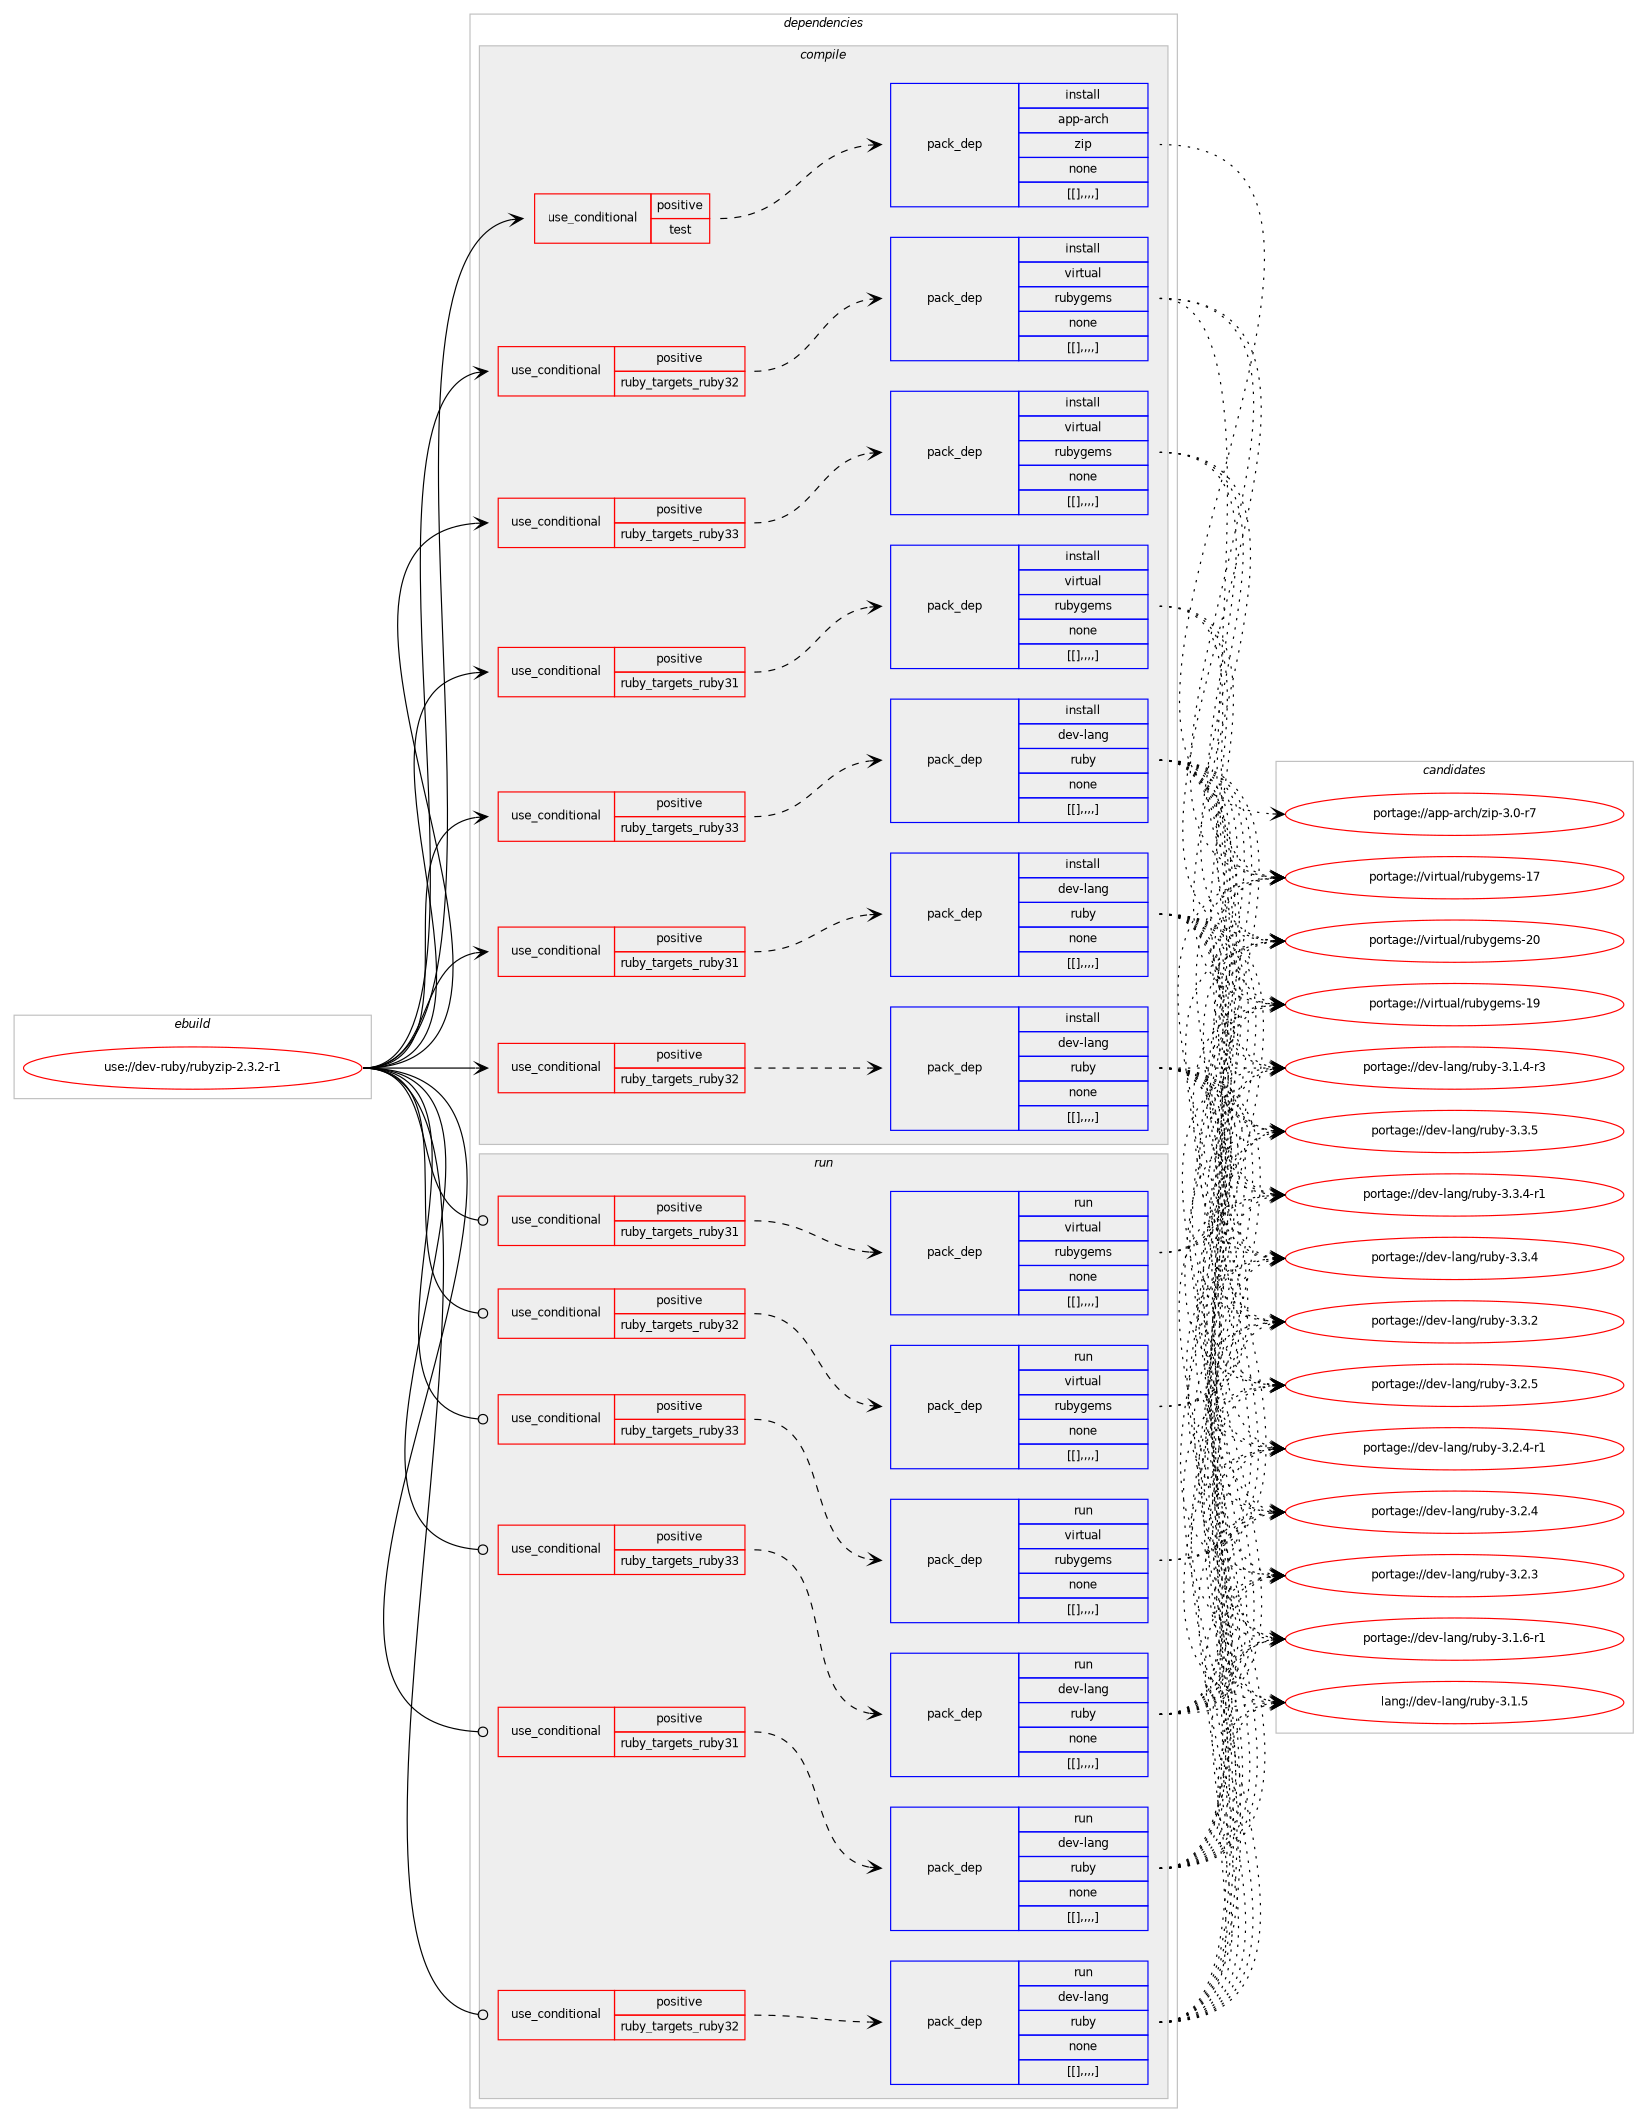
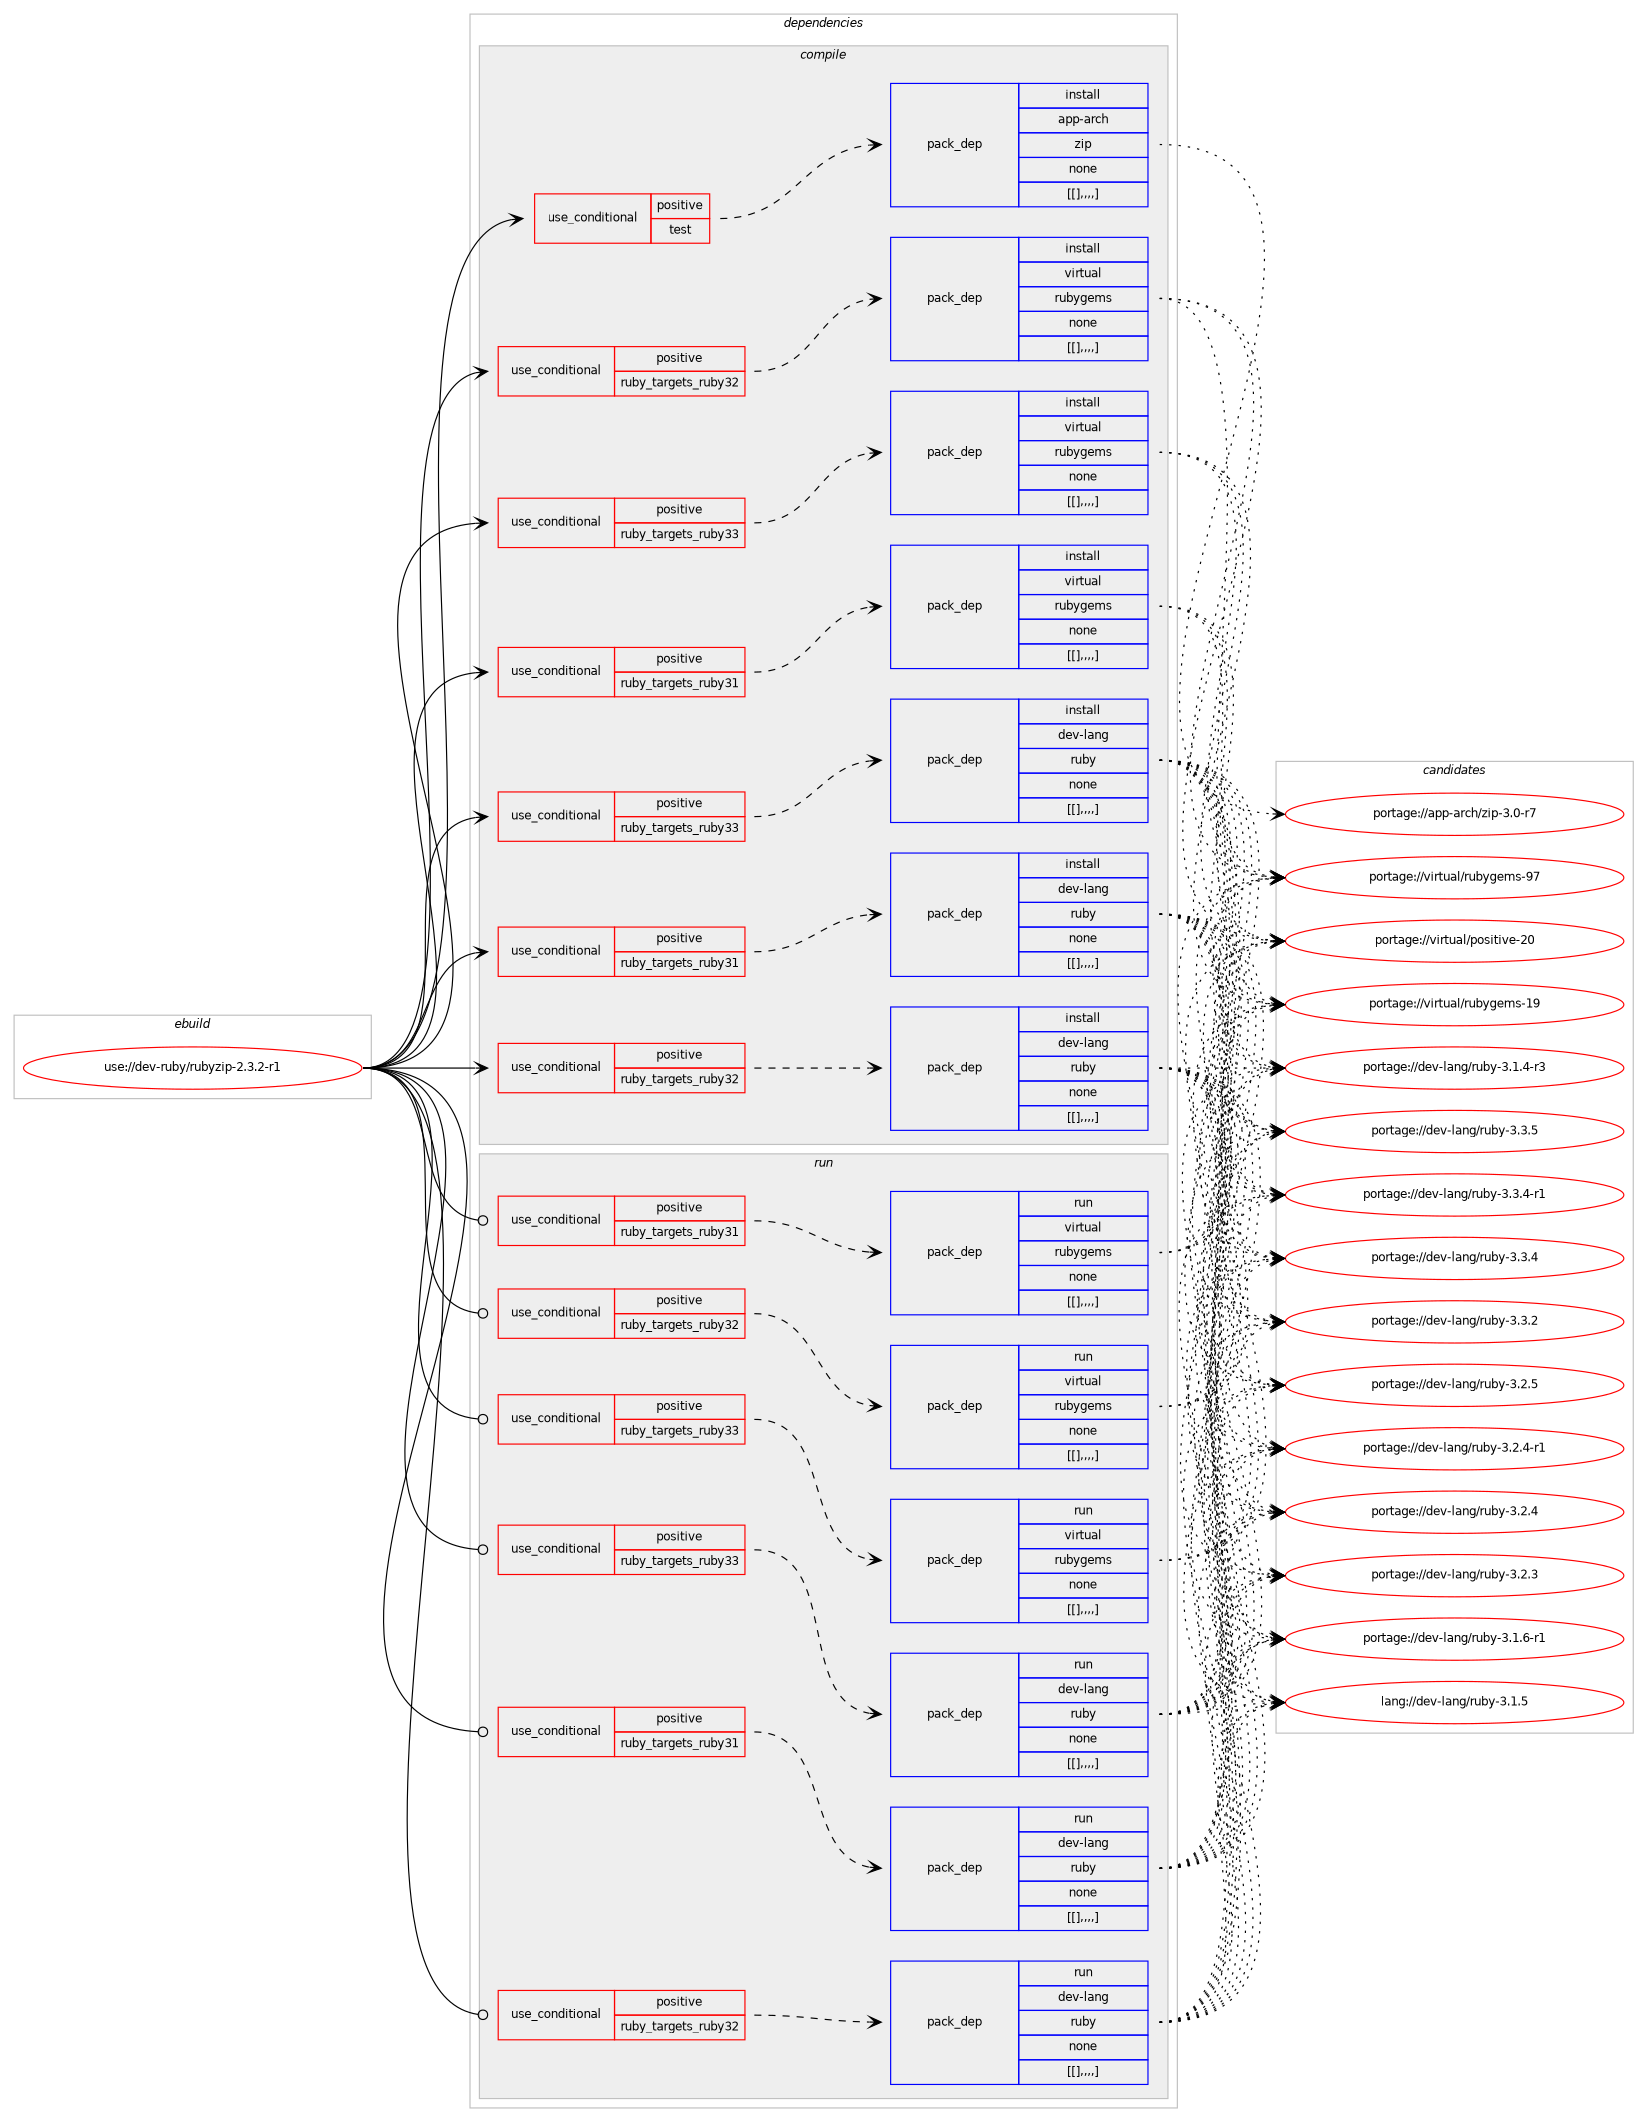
node "portage://virtual/rubygems-17": label "portage://virtual/rubygems-17" -> "portage://virtual/rubygems-97"
node "portage://virtual/rubygems-20": label "portage://virtual/rubygems-20" -> "portage://virtual/positive-20"
